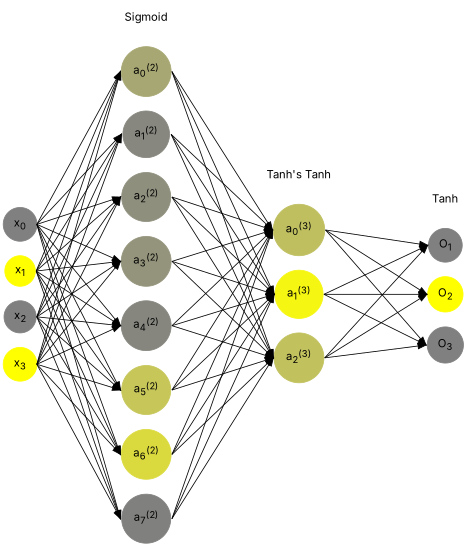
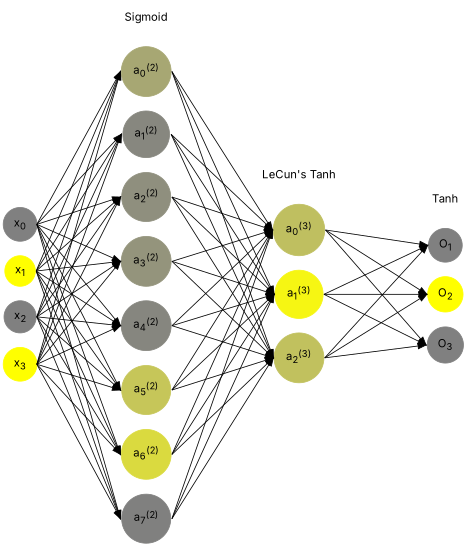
node "Tanh's Tanh": label "Tanh's Tanh" -> "LeCun's Tanh"
